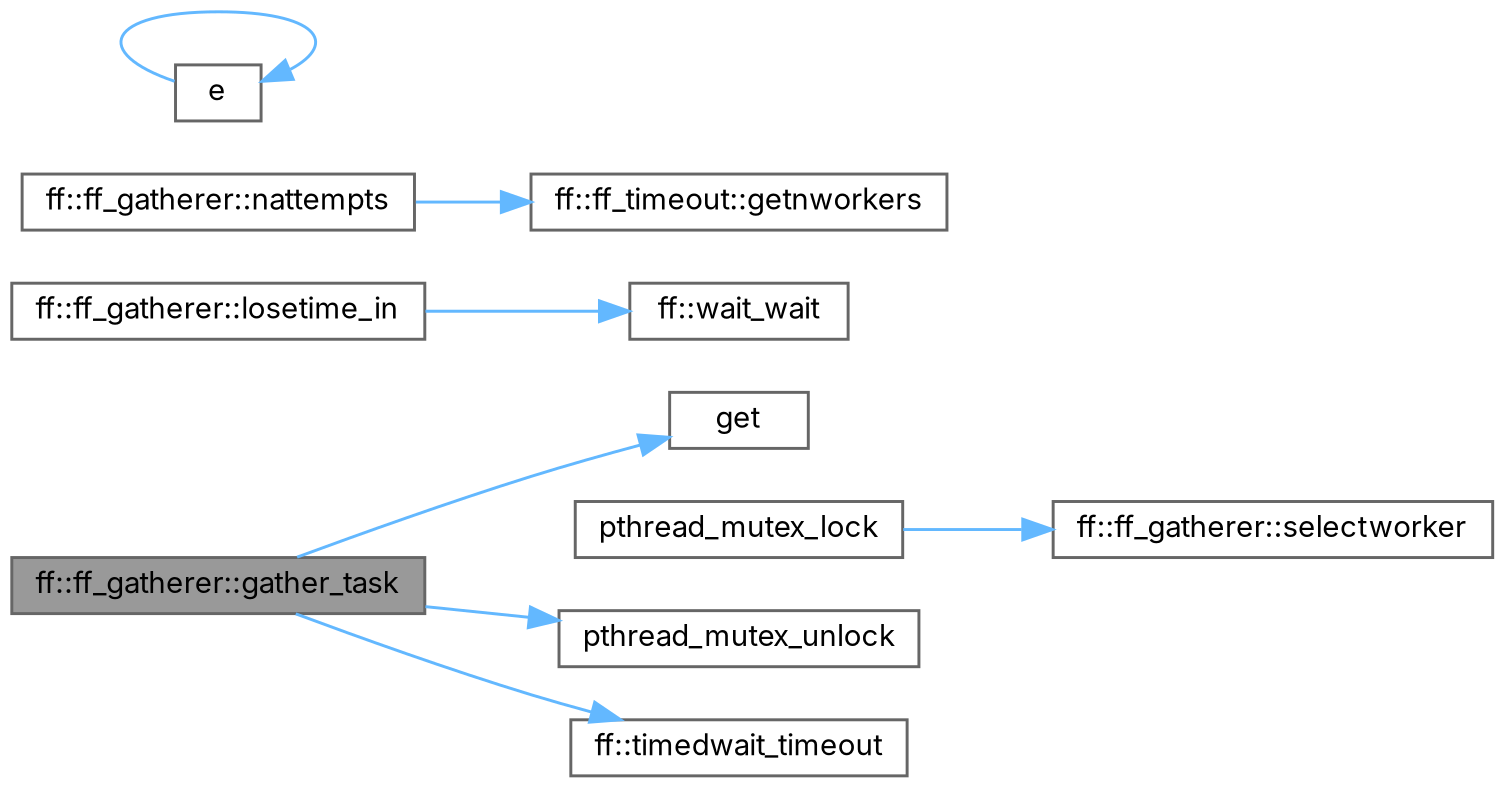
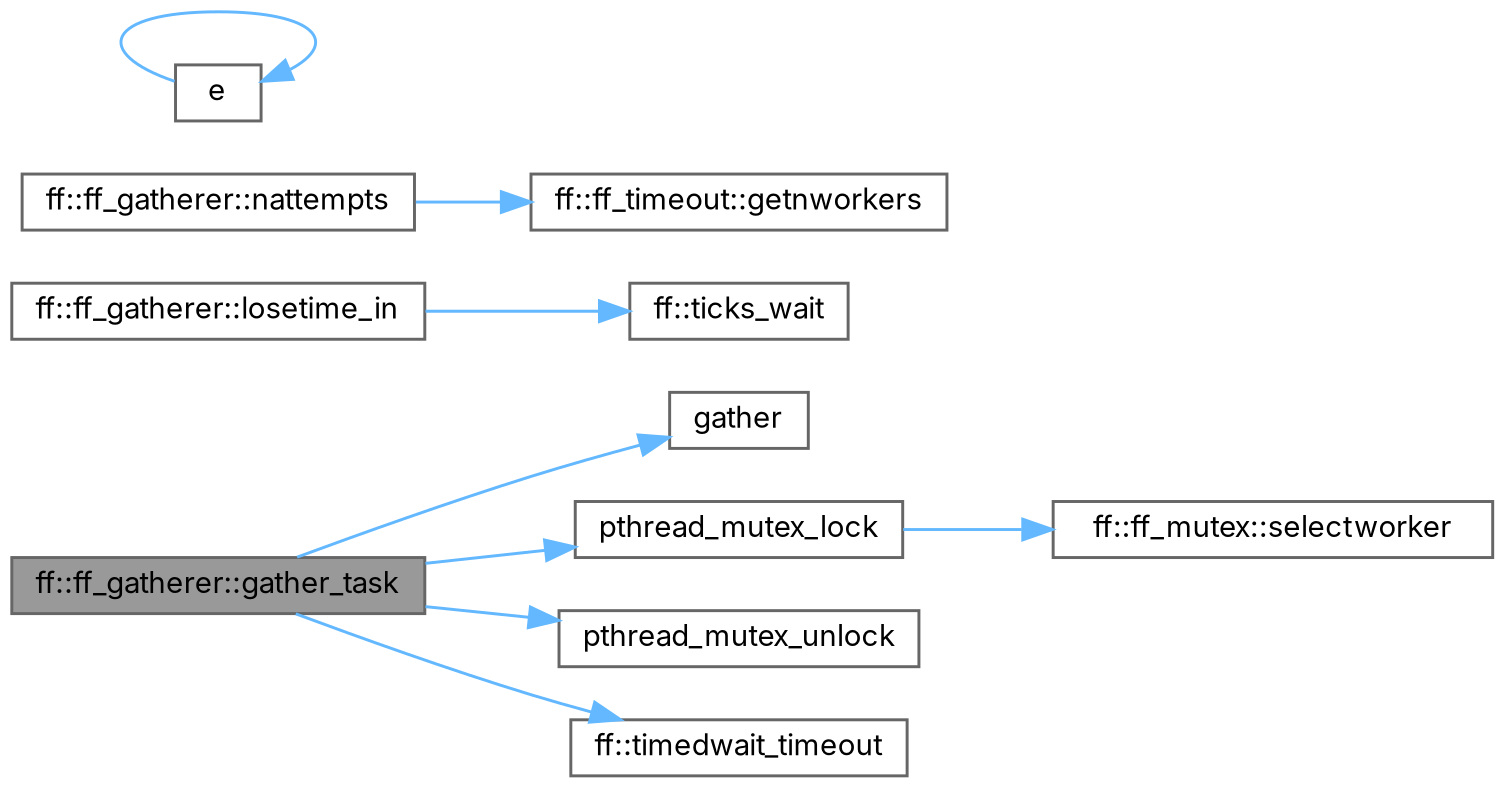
node "ff::wait_wait": label "ff::wait_wait" -> "ff::ticks_wait"
node "get": label "get" -> "gather"
node "ff::ff_gatherer::selectworker": label "ff::ff_gatherer::selectworker" -> "ff::ff_mutex::selectworker"
edge "ff::ff_gatherer::gather_task" -> "pthread_mutex_lock": added
